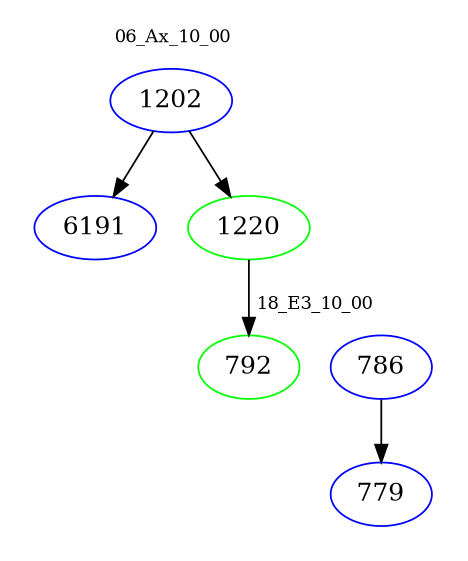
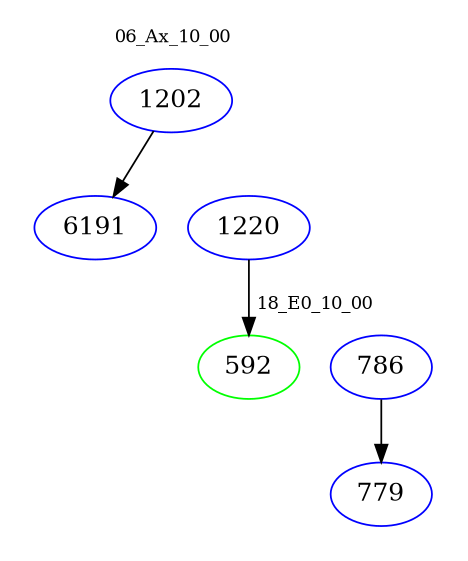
edge "1202" -> "1220": removed
node "1220": color green -> blue
cluster "18_E3_10_00": label "18_E3_10_00" -> "18_E0_10_00"
node "792": label "792" -> "592"
